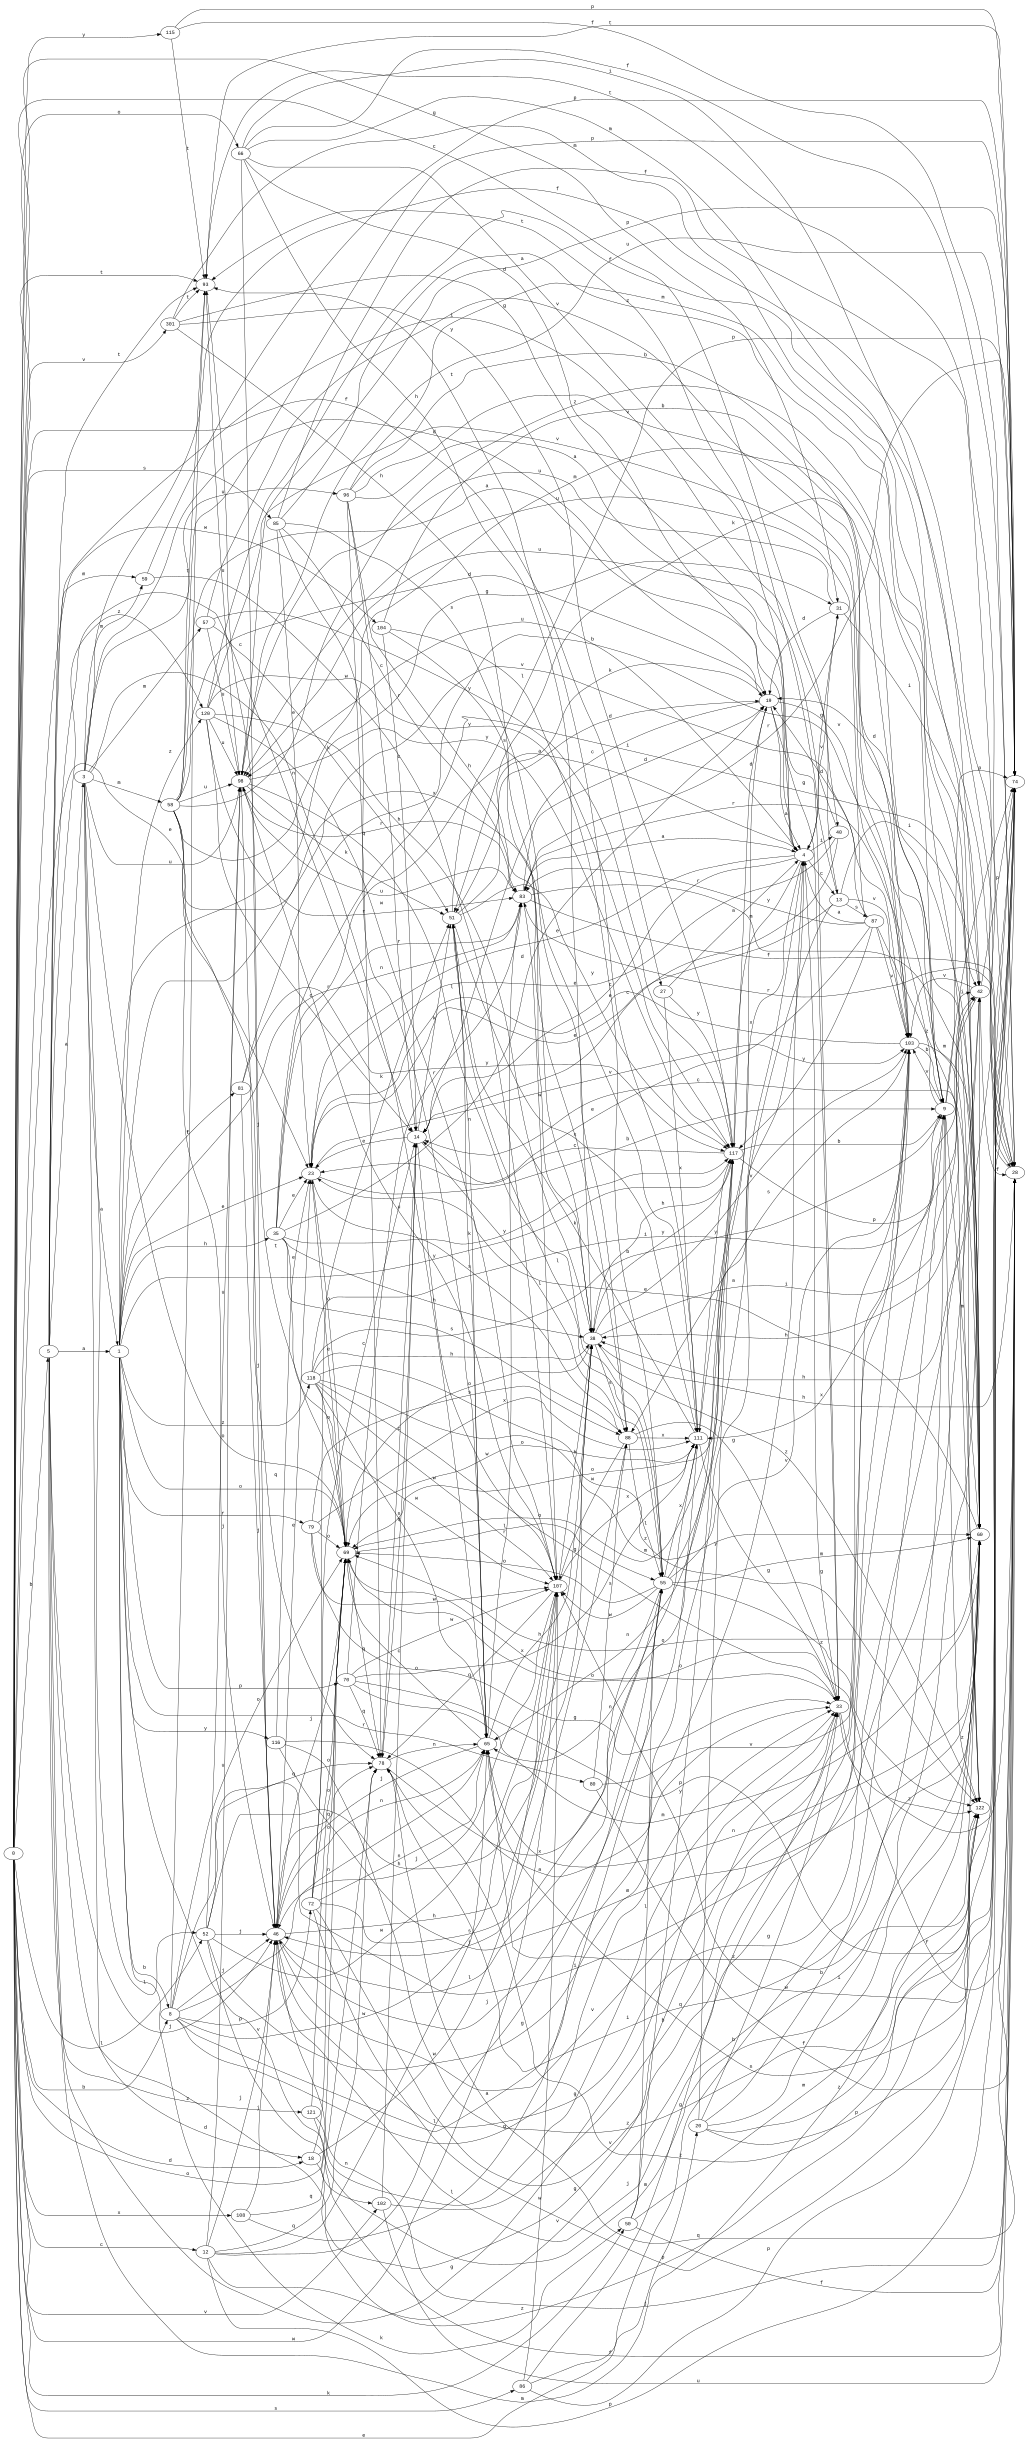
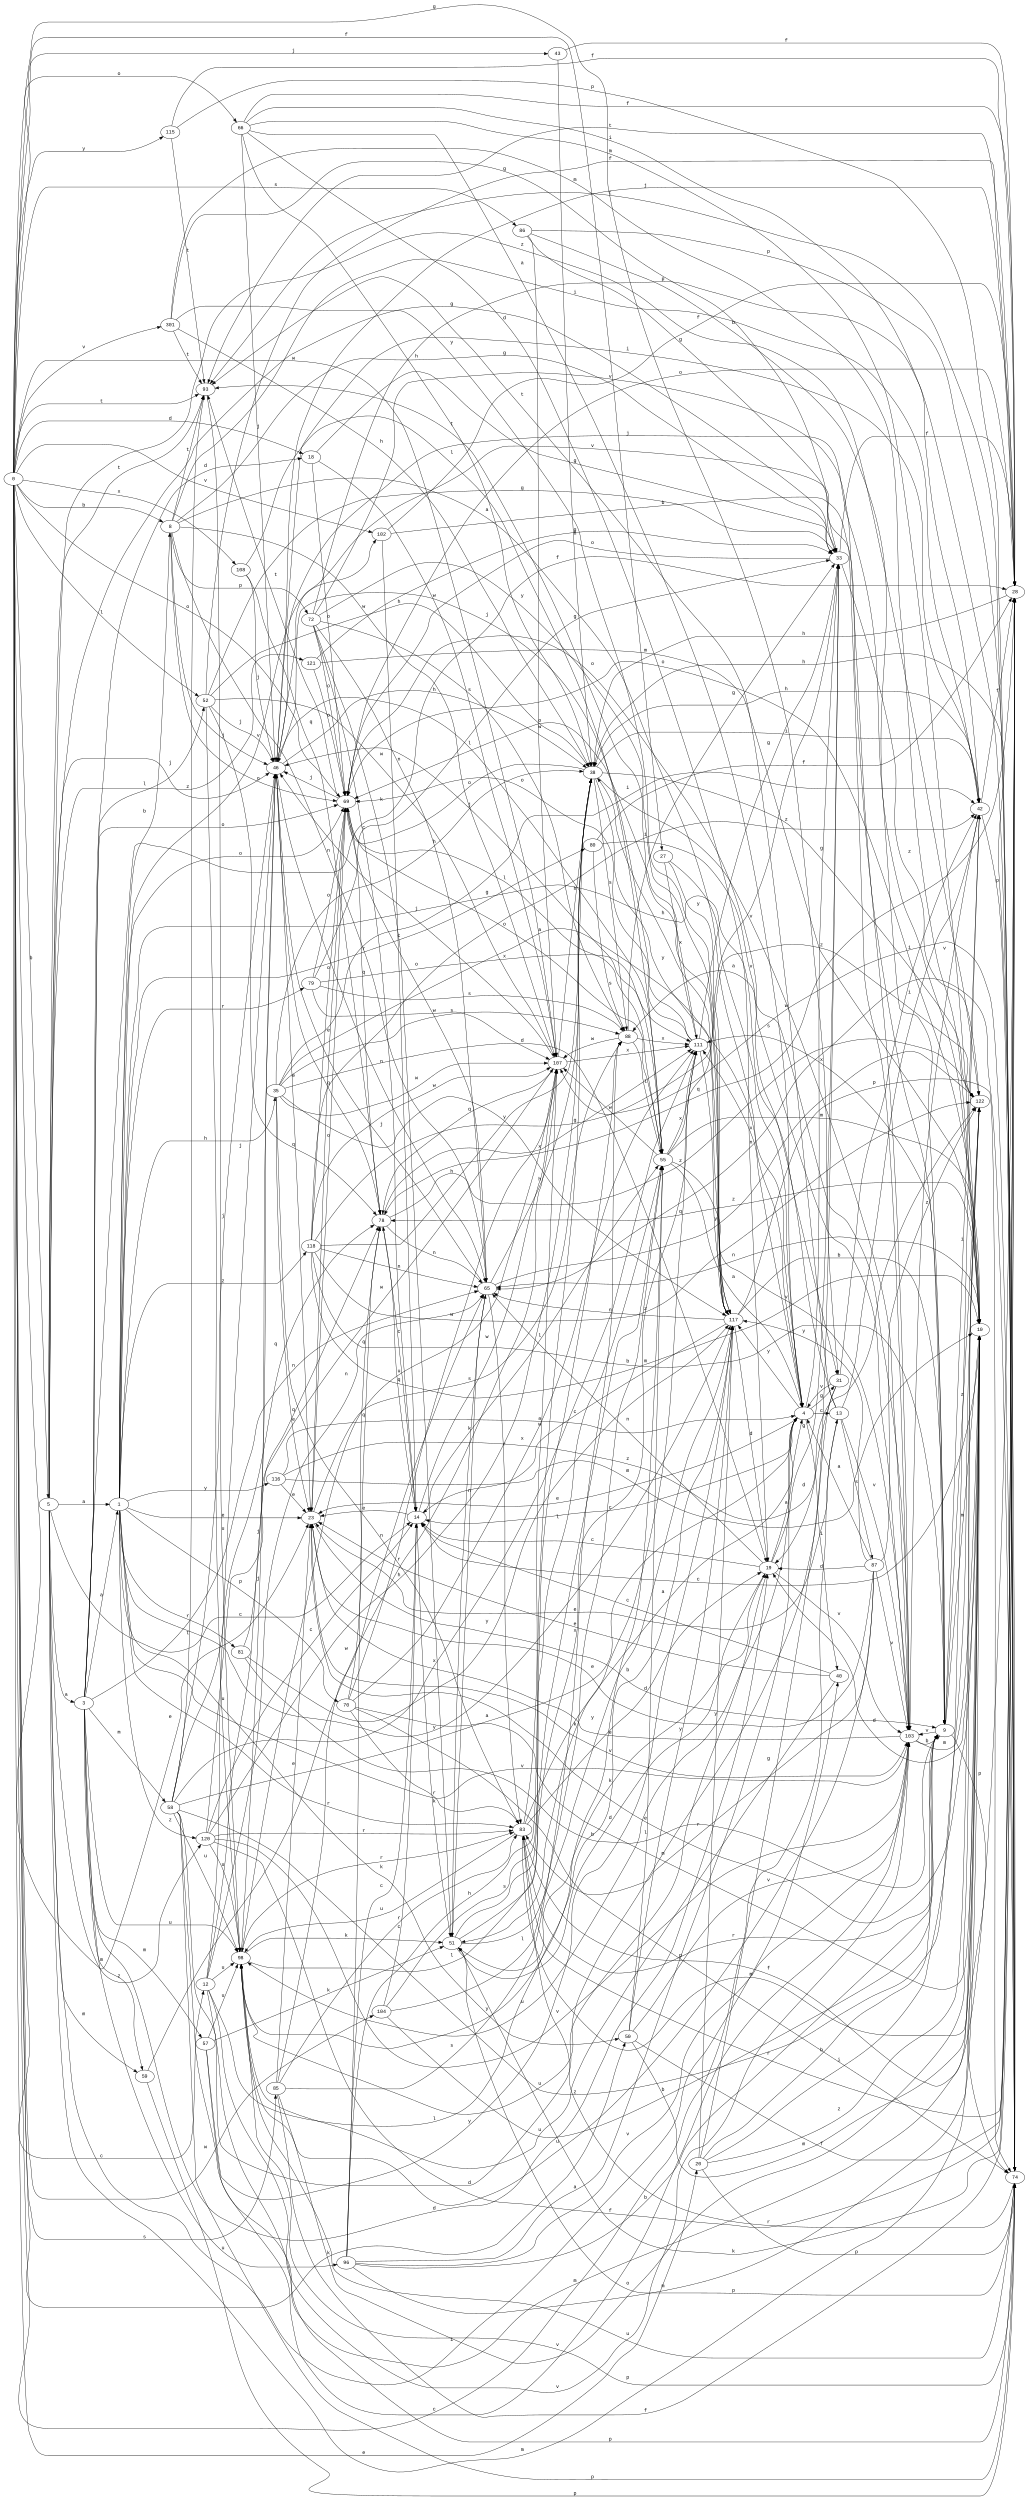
node "43": added
edge "85" -> "122": label "z" -> "o"
edge "120" -> "117": now "72" -> "117"
node "60": label "60" -> "10"
edge "50" -> "103": added, label "v"
edge "102" -> "28": label "u" -> "f"
